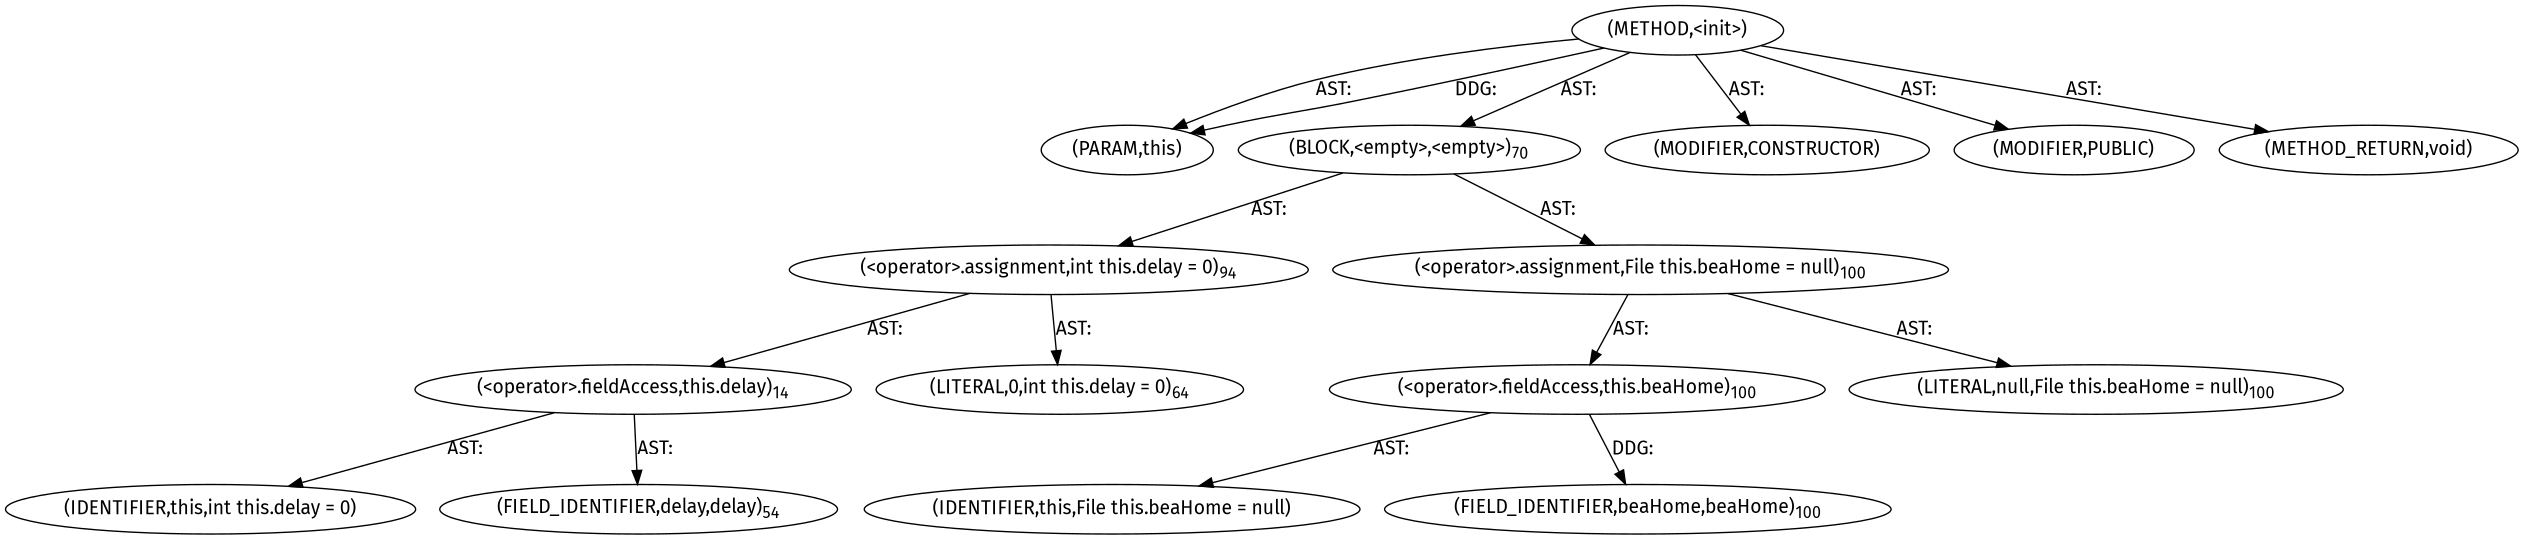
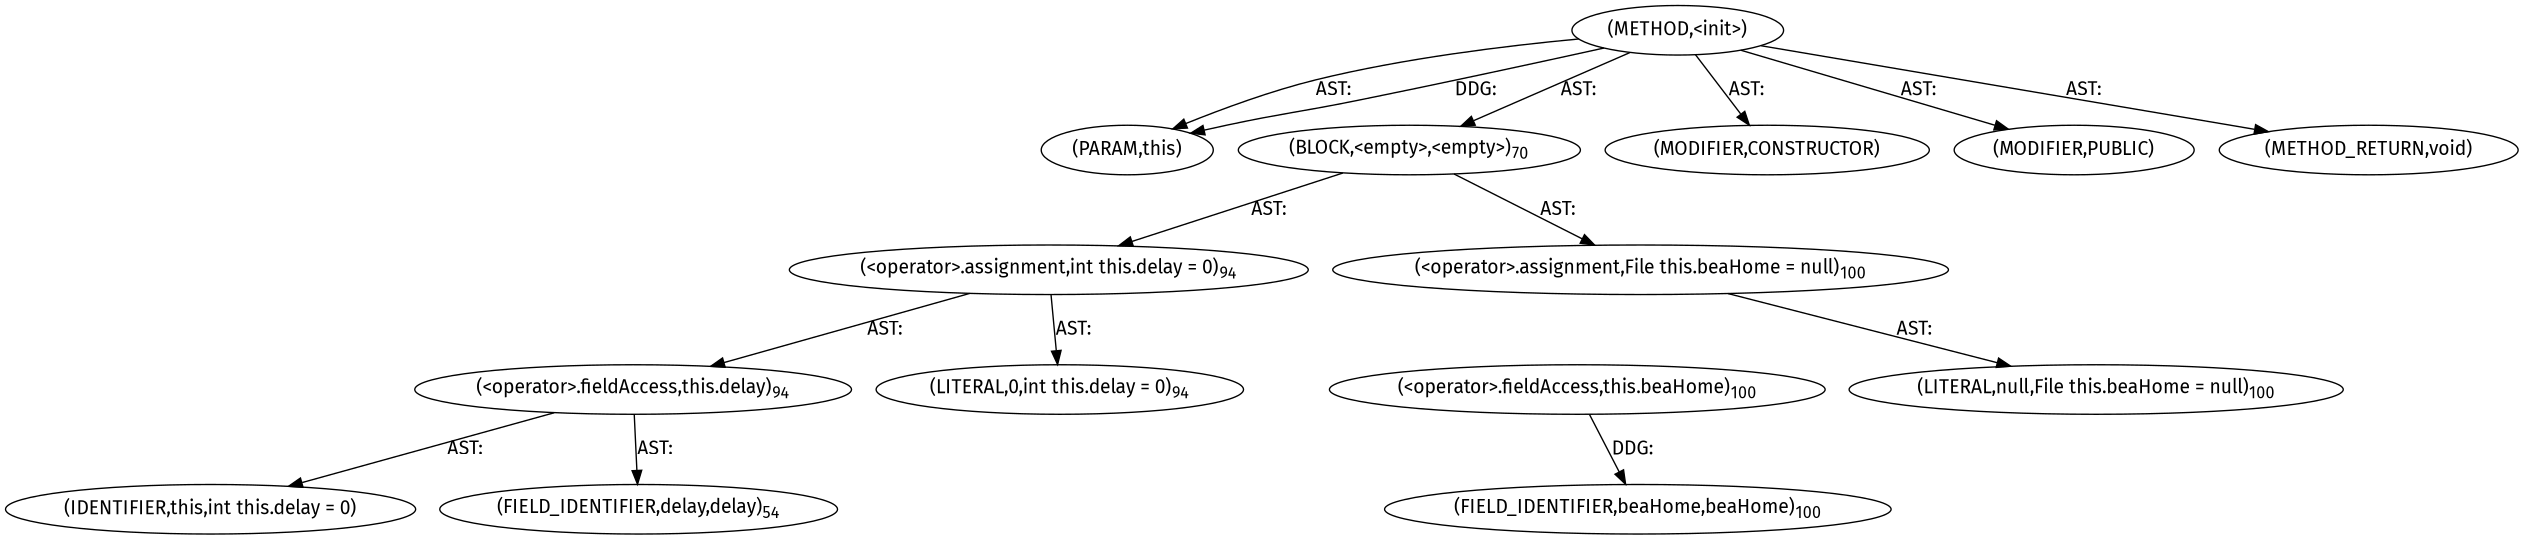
edge "(<operator>.assignment,File this.beaHome = null)" -> "(<operator>.fieldAccess,this.beaHome)": removed, label "AST:"
node "(<operator>.fieldAccess,this.delay)": text "14" -> "94"
node "(LITERAL,0,int this.delay = 0)": text "64" -> "94"
node "(IDENTIFIER,this,File this.beaHome = null)": removed
